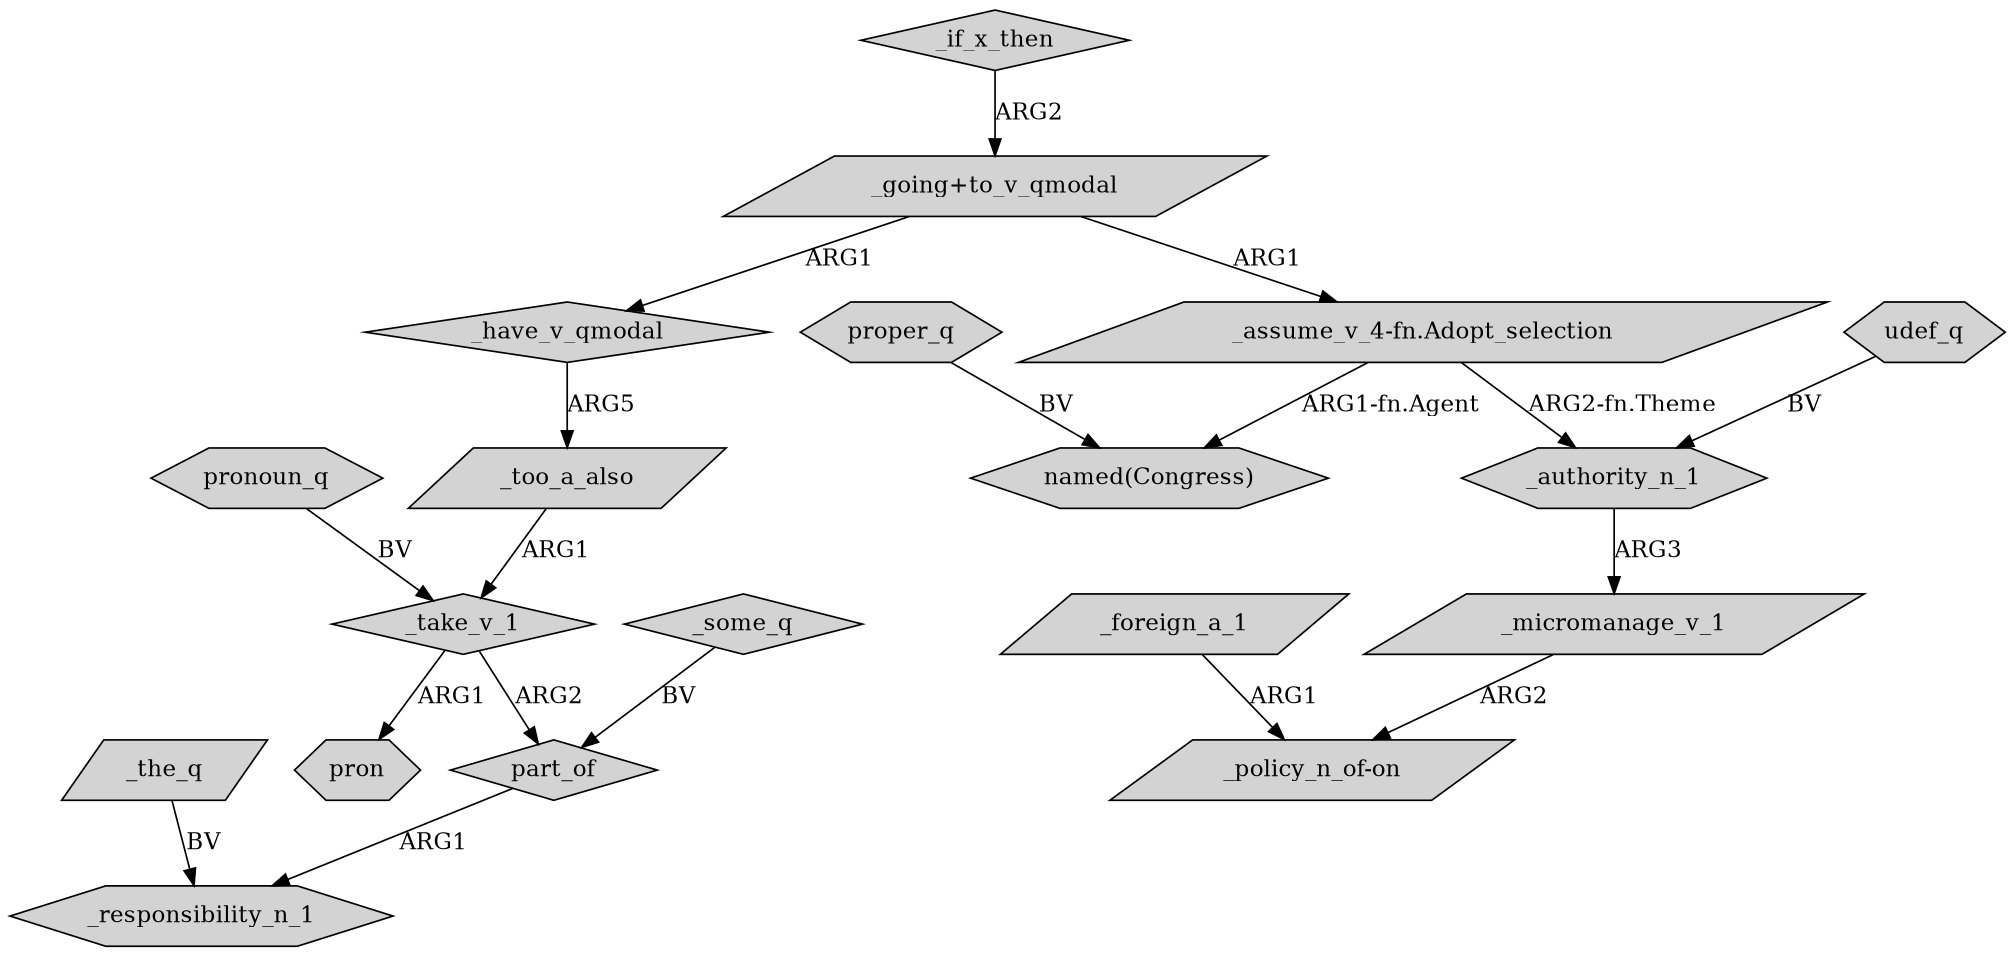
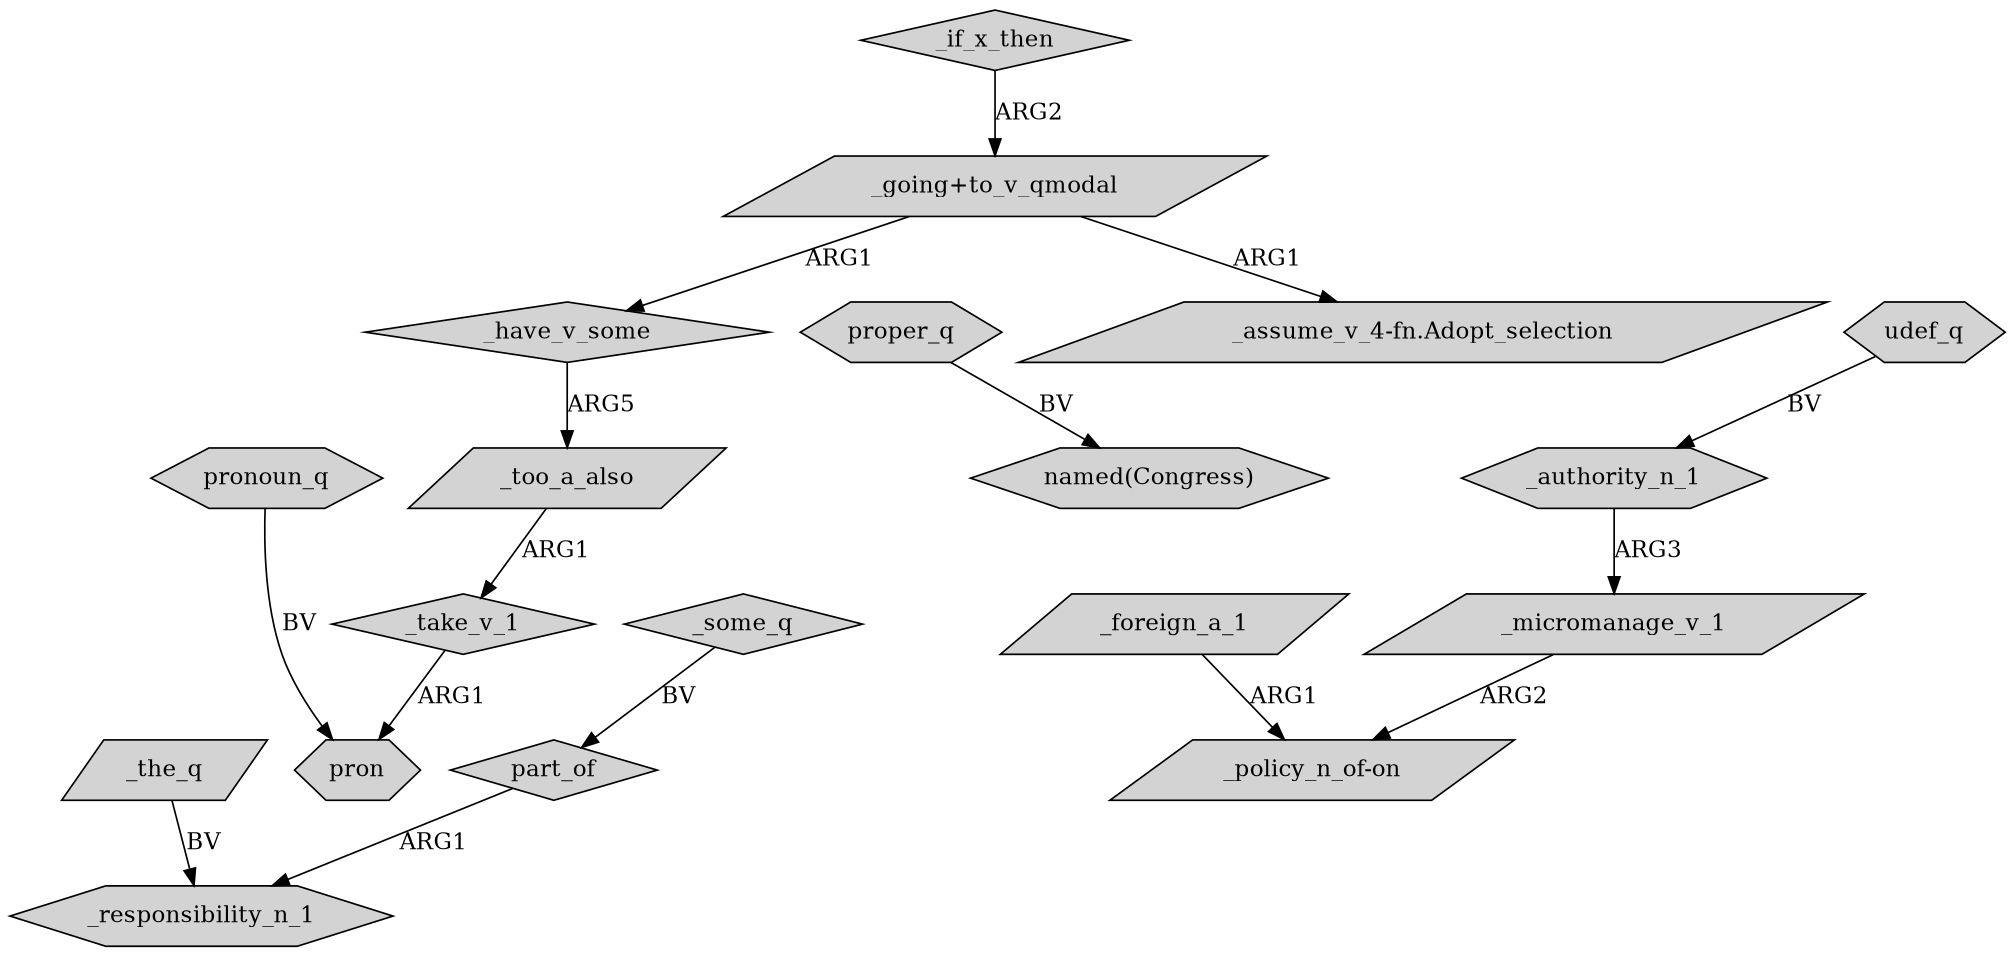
node "_have_v_qmodal": label "_have_v_qmodal" -> "_have_v_some"
edge "_assume_v_4-fn.Adopt_selection" -> "_authority_n_1": removed, label "ARG2-fn.Theme"
edge "_assume_v_4-fn.Adopt_selection" -> "named(Congress)": removed, label "ARG1-fn.Agent"
edge "pronoun_q" -> "_take_v_1": now "pronoun_q" -> "pron"
edge "_take_v_1" -> "part_of": removed, label "ARG2"
